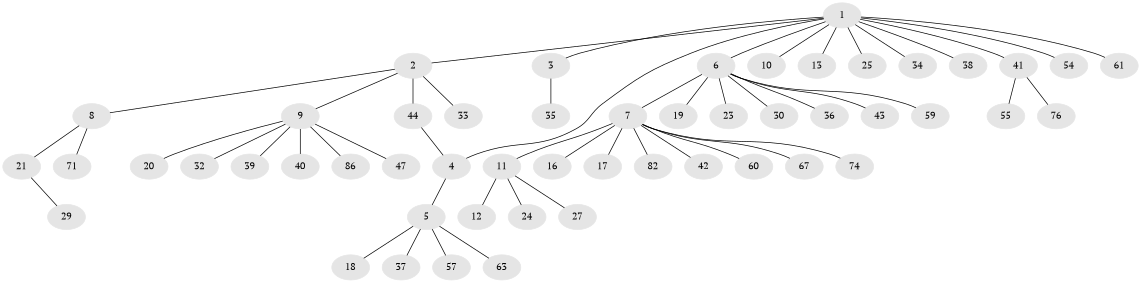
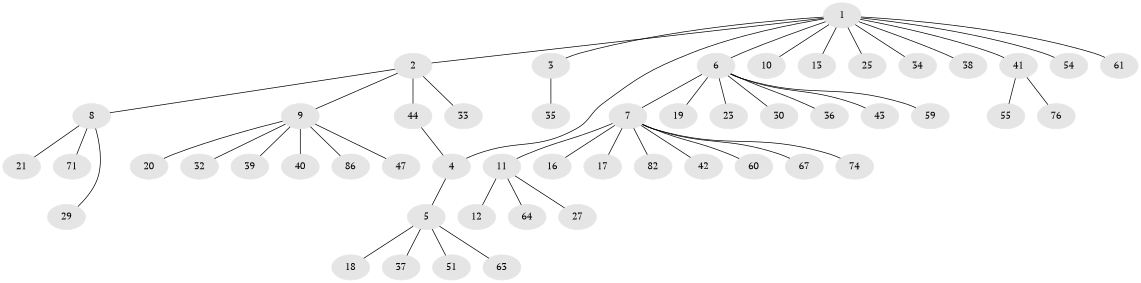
edge "21" -- "29": now "8" -- "29"
node "24": label "24" -> "64"
node "57": label "57" -> "51"
